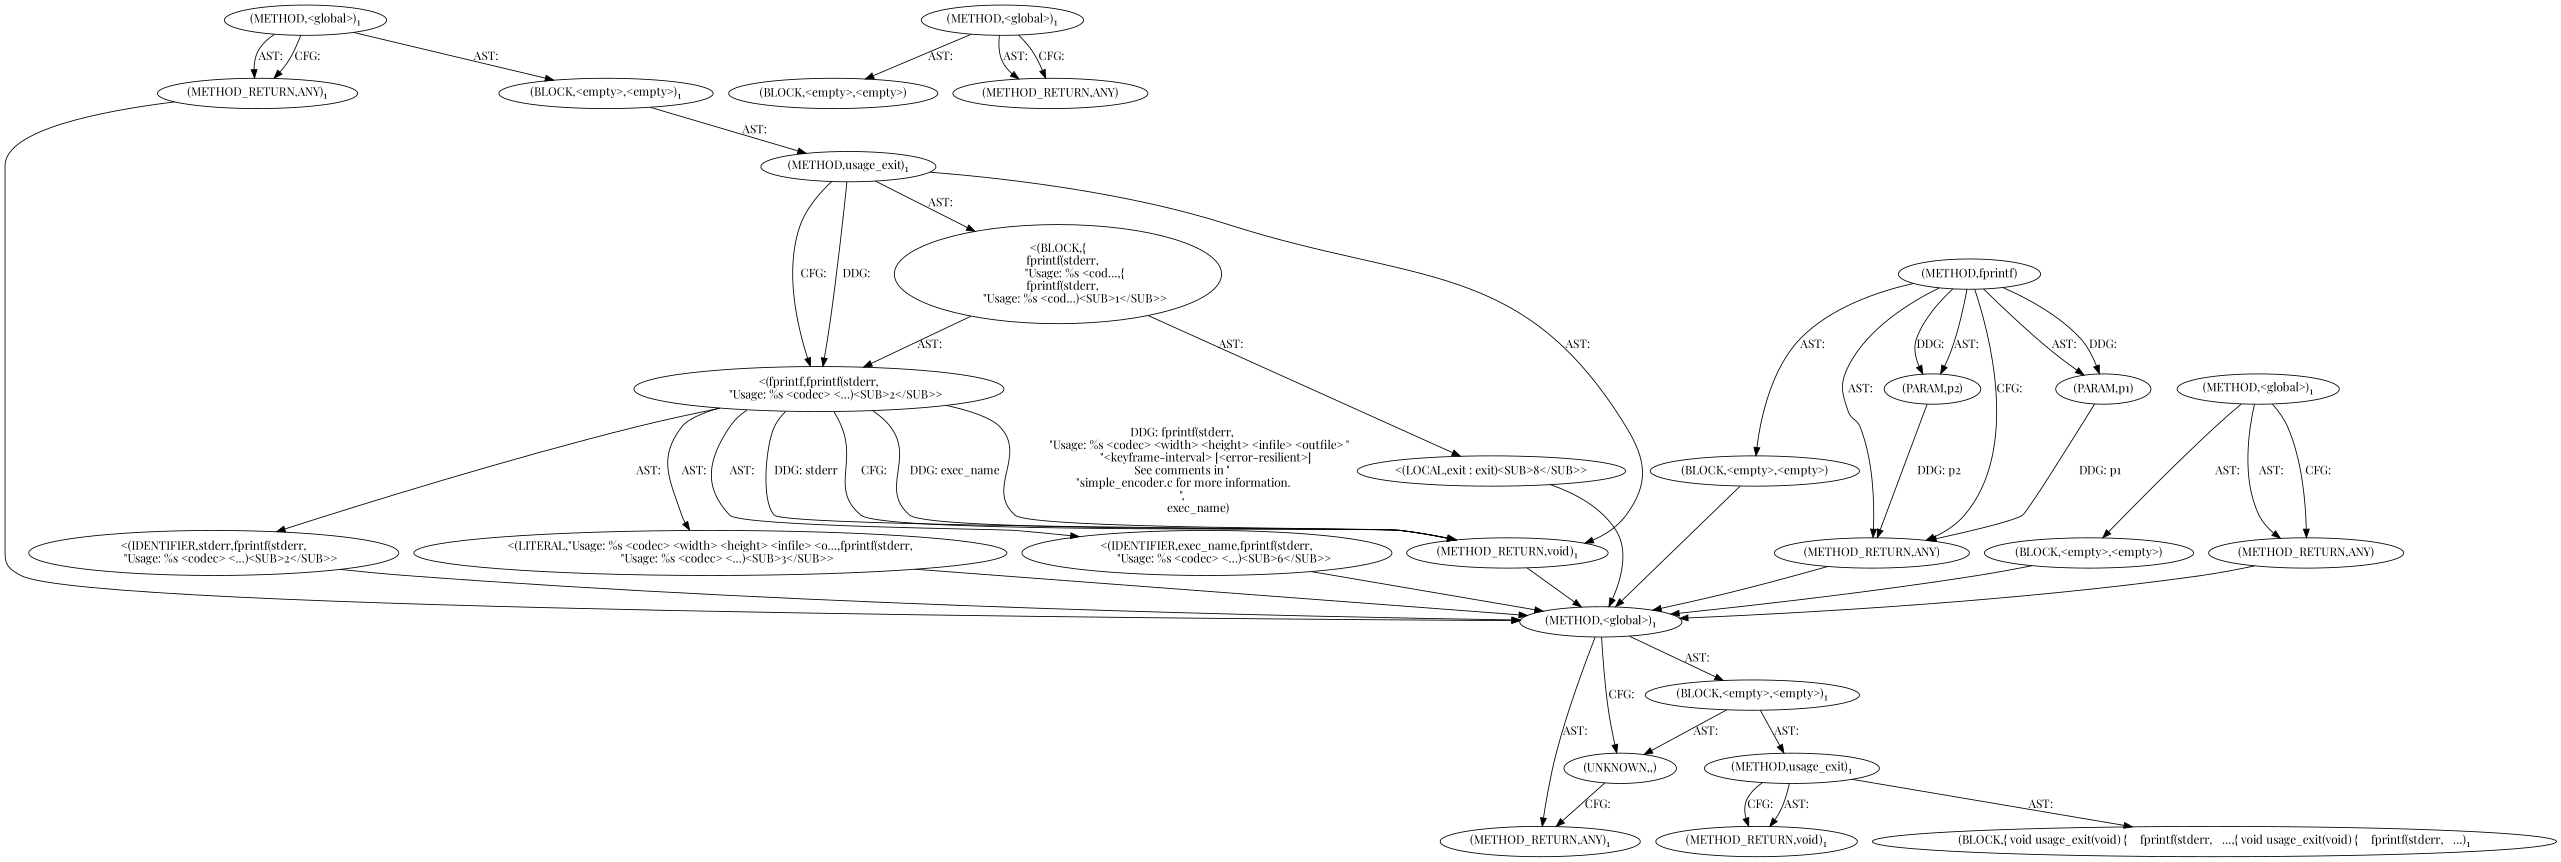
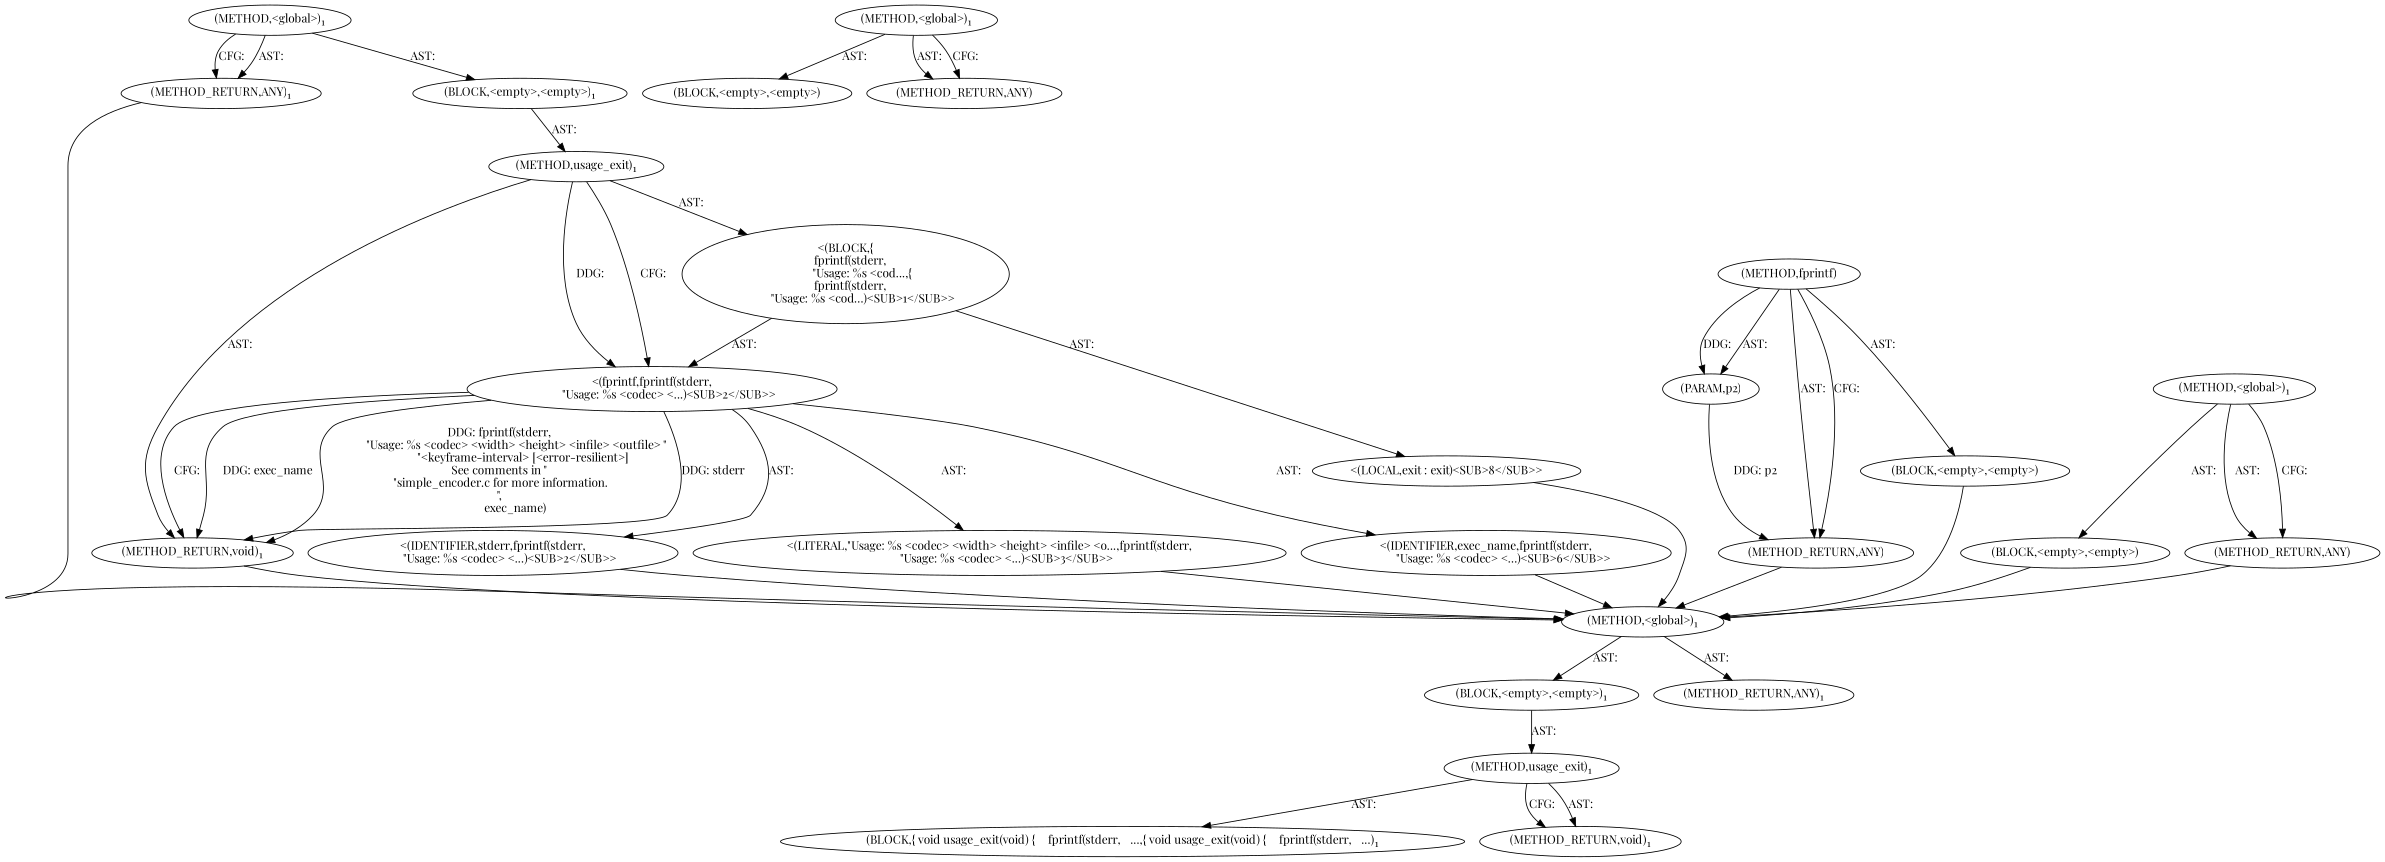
node "(PARAM,p1)": removed
node "(UNKNOWN,,)": removed
